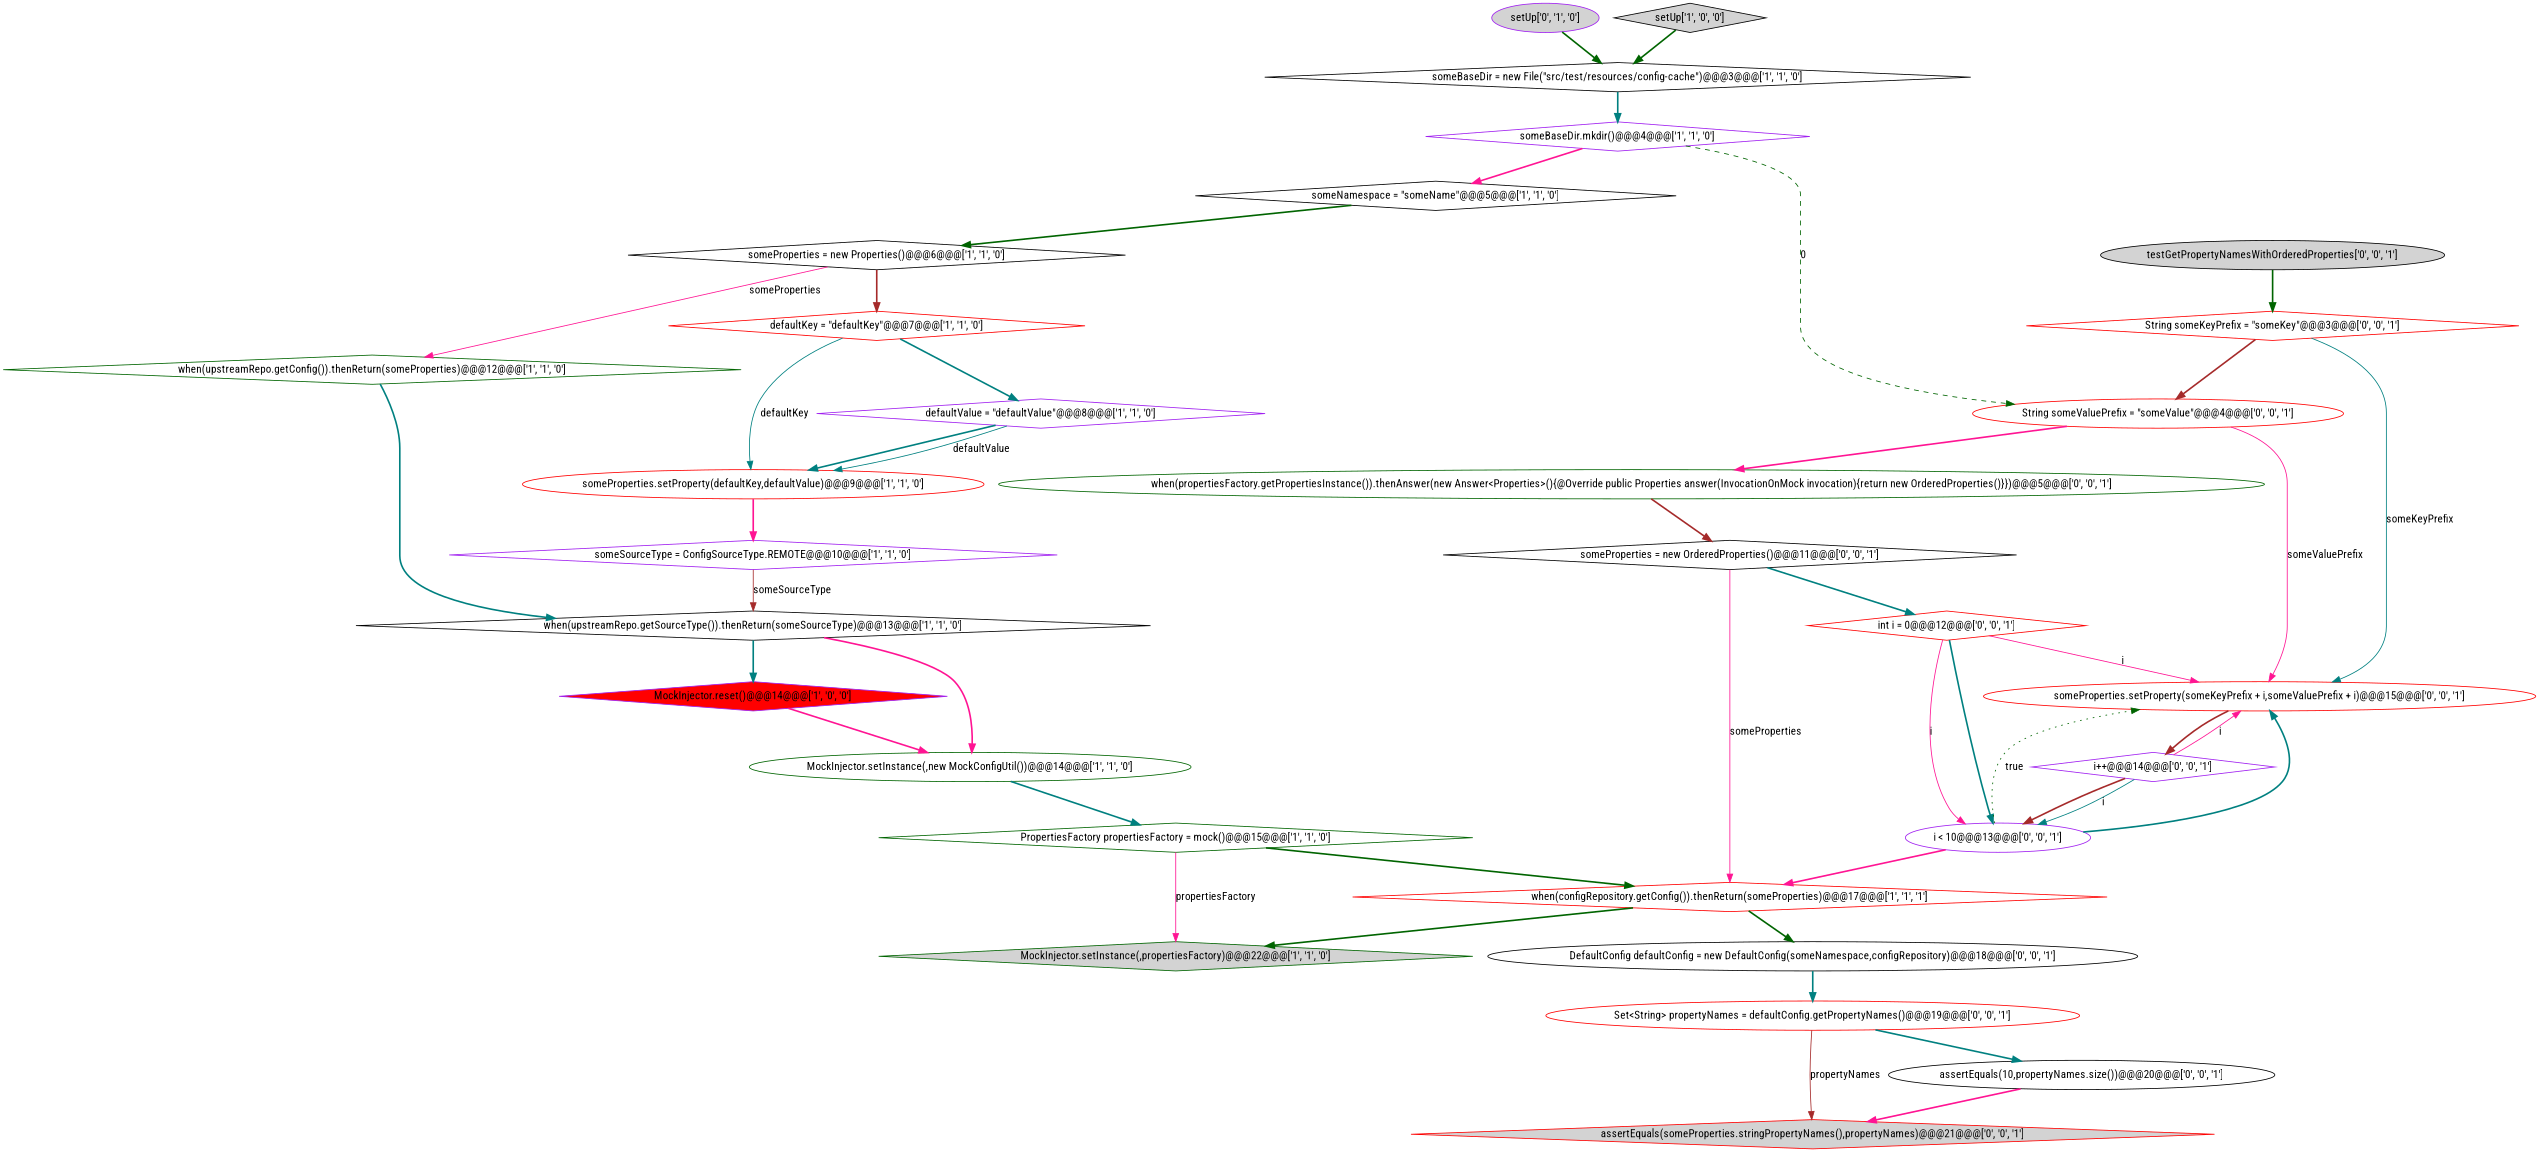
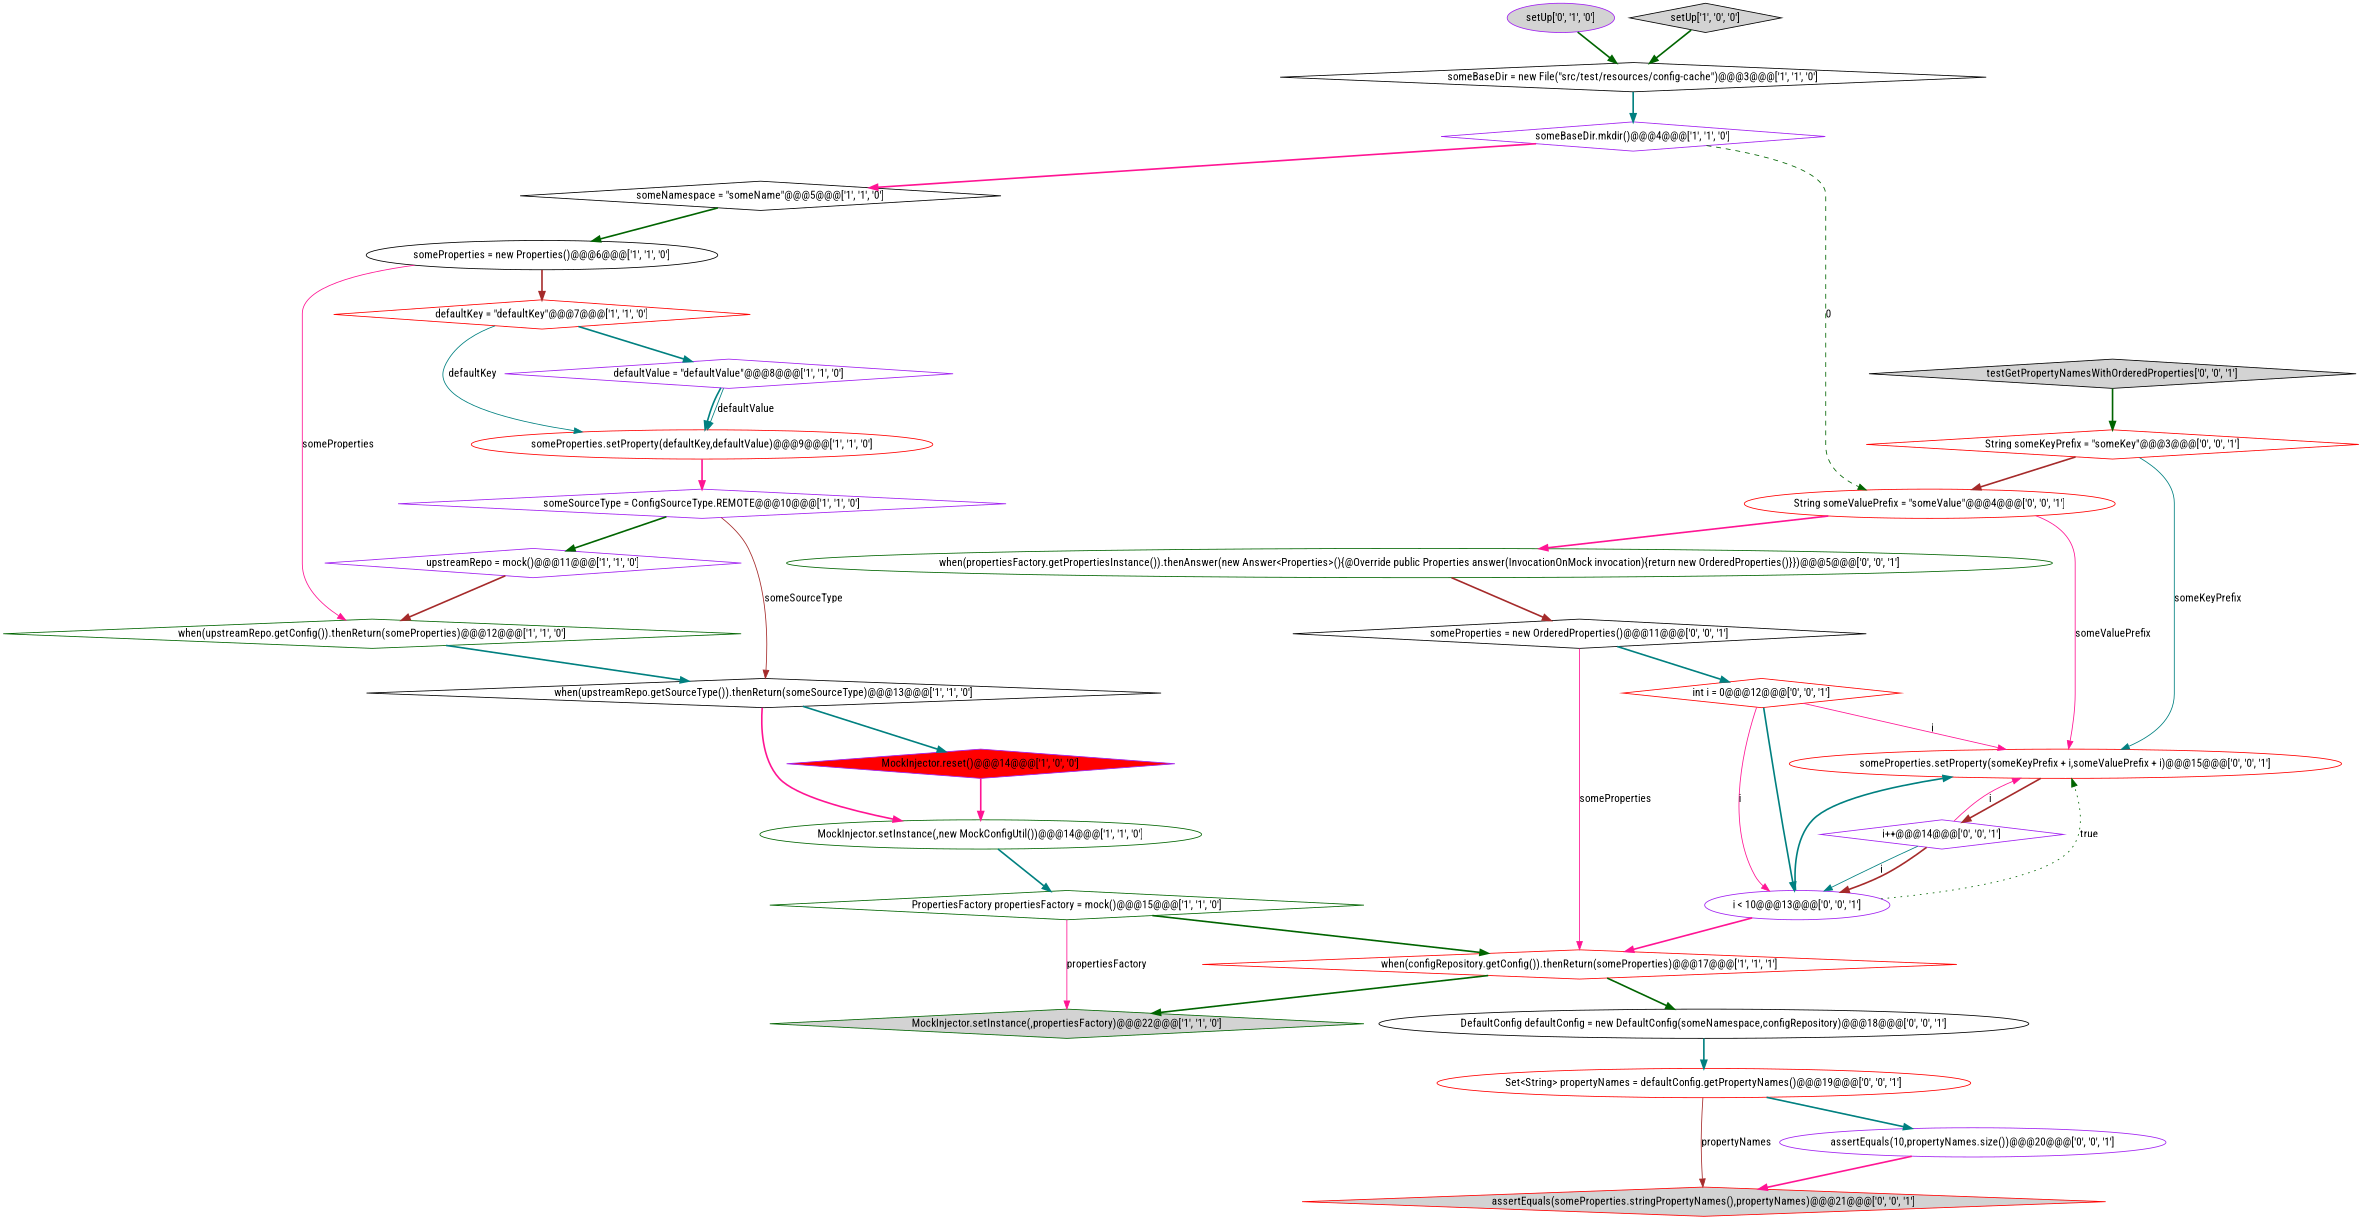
node "someProperties = new Properties()@@@6@@@['1', '1', '0']": shape diamond -> ellipse
node "testGetPropertyNamesWithOrderedProperties['0', '0', '1']": shape ellipse -> diamond
node "upstreamRepo = mock()@@@11@@@['1', '1', '0']": added
node "assertEquals(10,propertyNames.size())@@@20@@@['0', '0', '1']": color black -> purple
